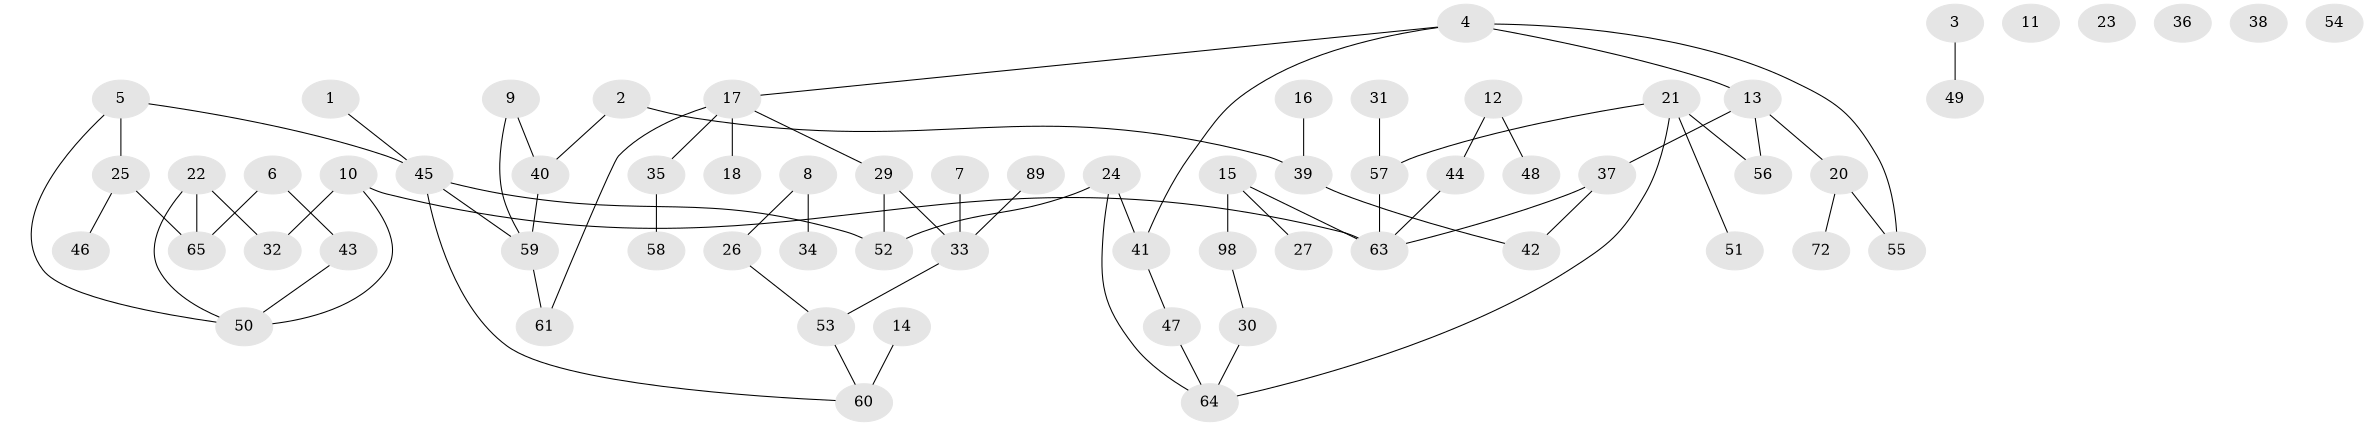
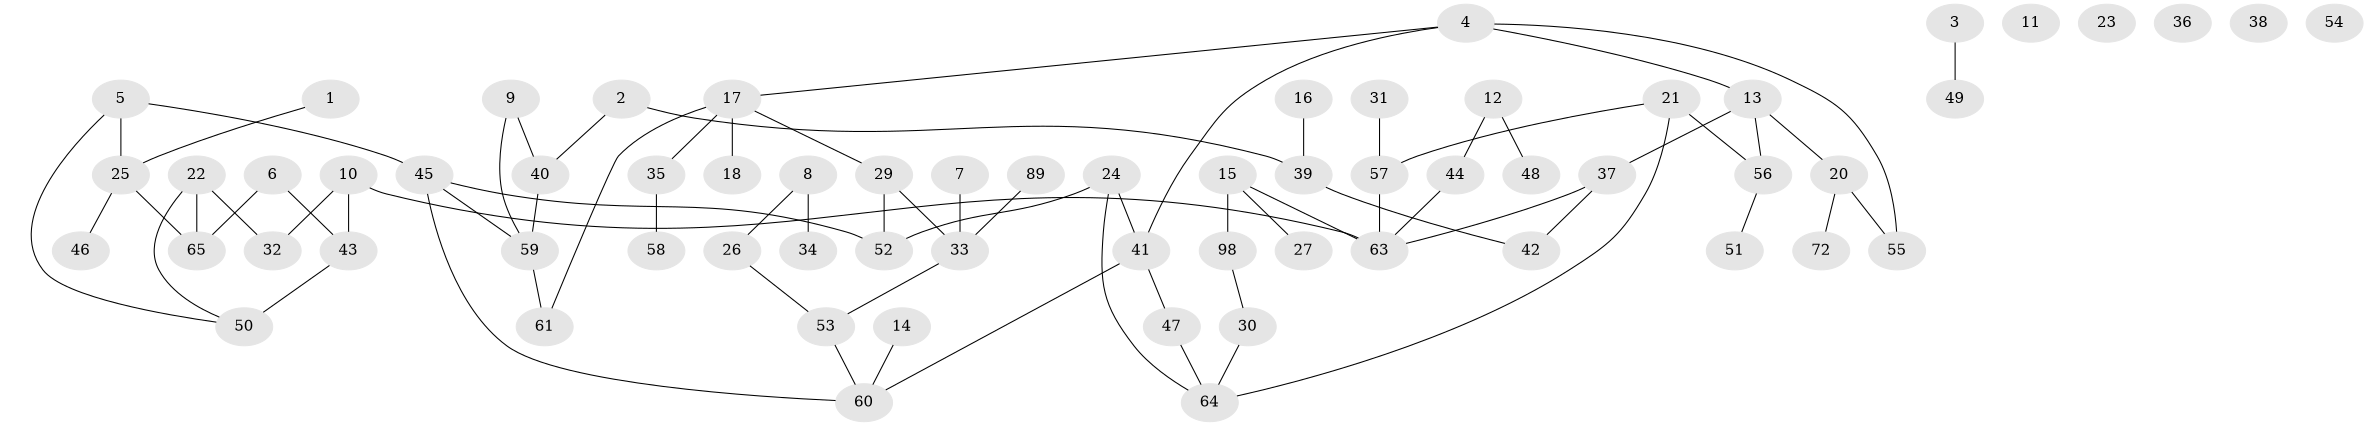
edge "1" -- "45": now "1" -- "25"
edge "21" -- "51": now "56" -- "51"
edge "10" -- "50": now "10" -- "43"
edge "41" -- "60": added
